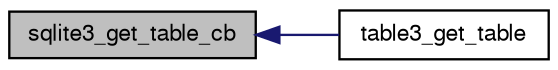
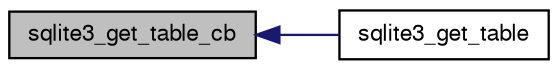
node "table3_get_table": label "table3_get_table" -> "sqlite3_get_table"
